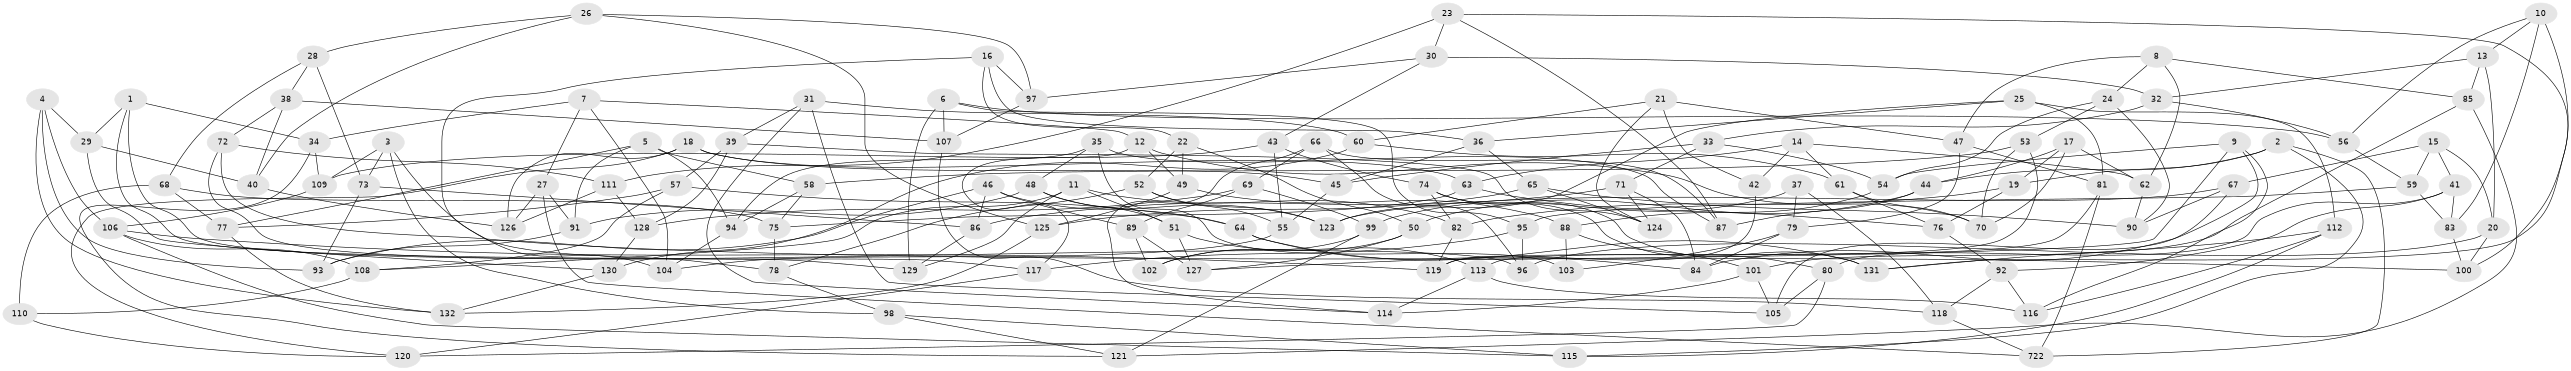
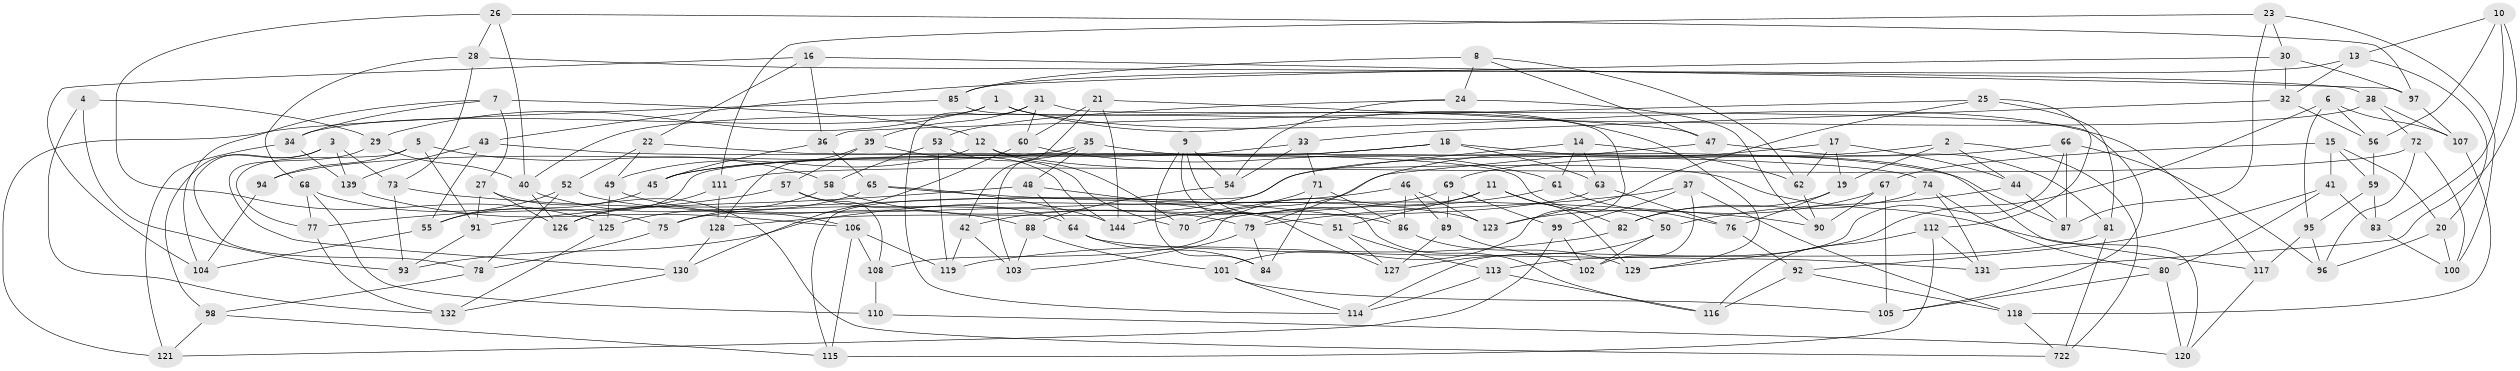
edge "4" -- "106": now "40" -- "106"
node "109": label "109" -> "139"
edge "58" -- "94": now "58" -- "79"
node "124": label "124" -> "144"
edge "42" -- "103": added
edge "37" -- "102": added
